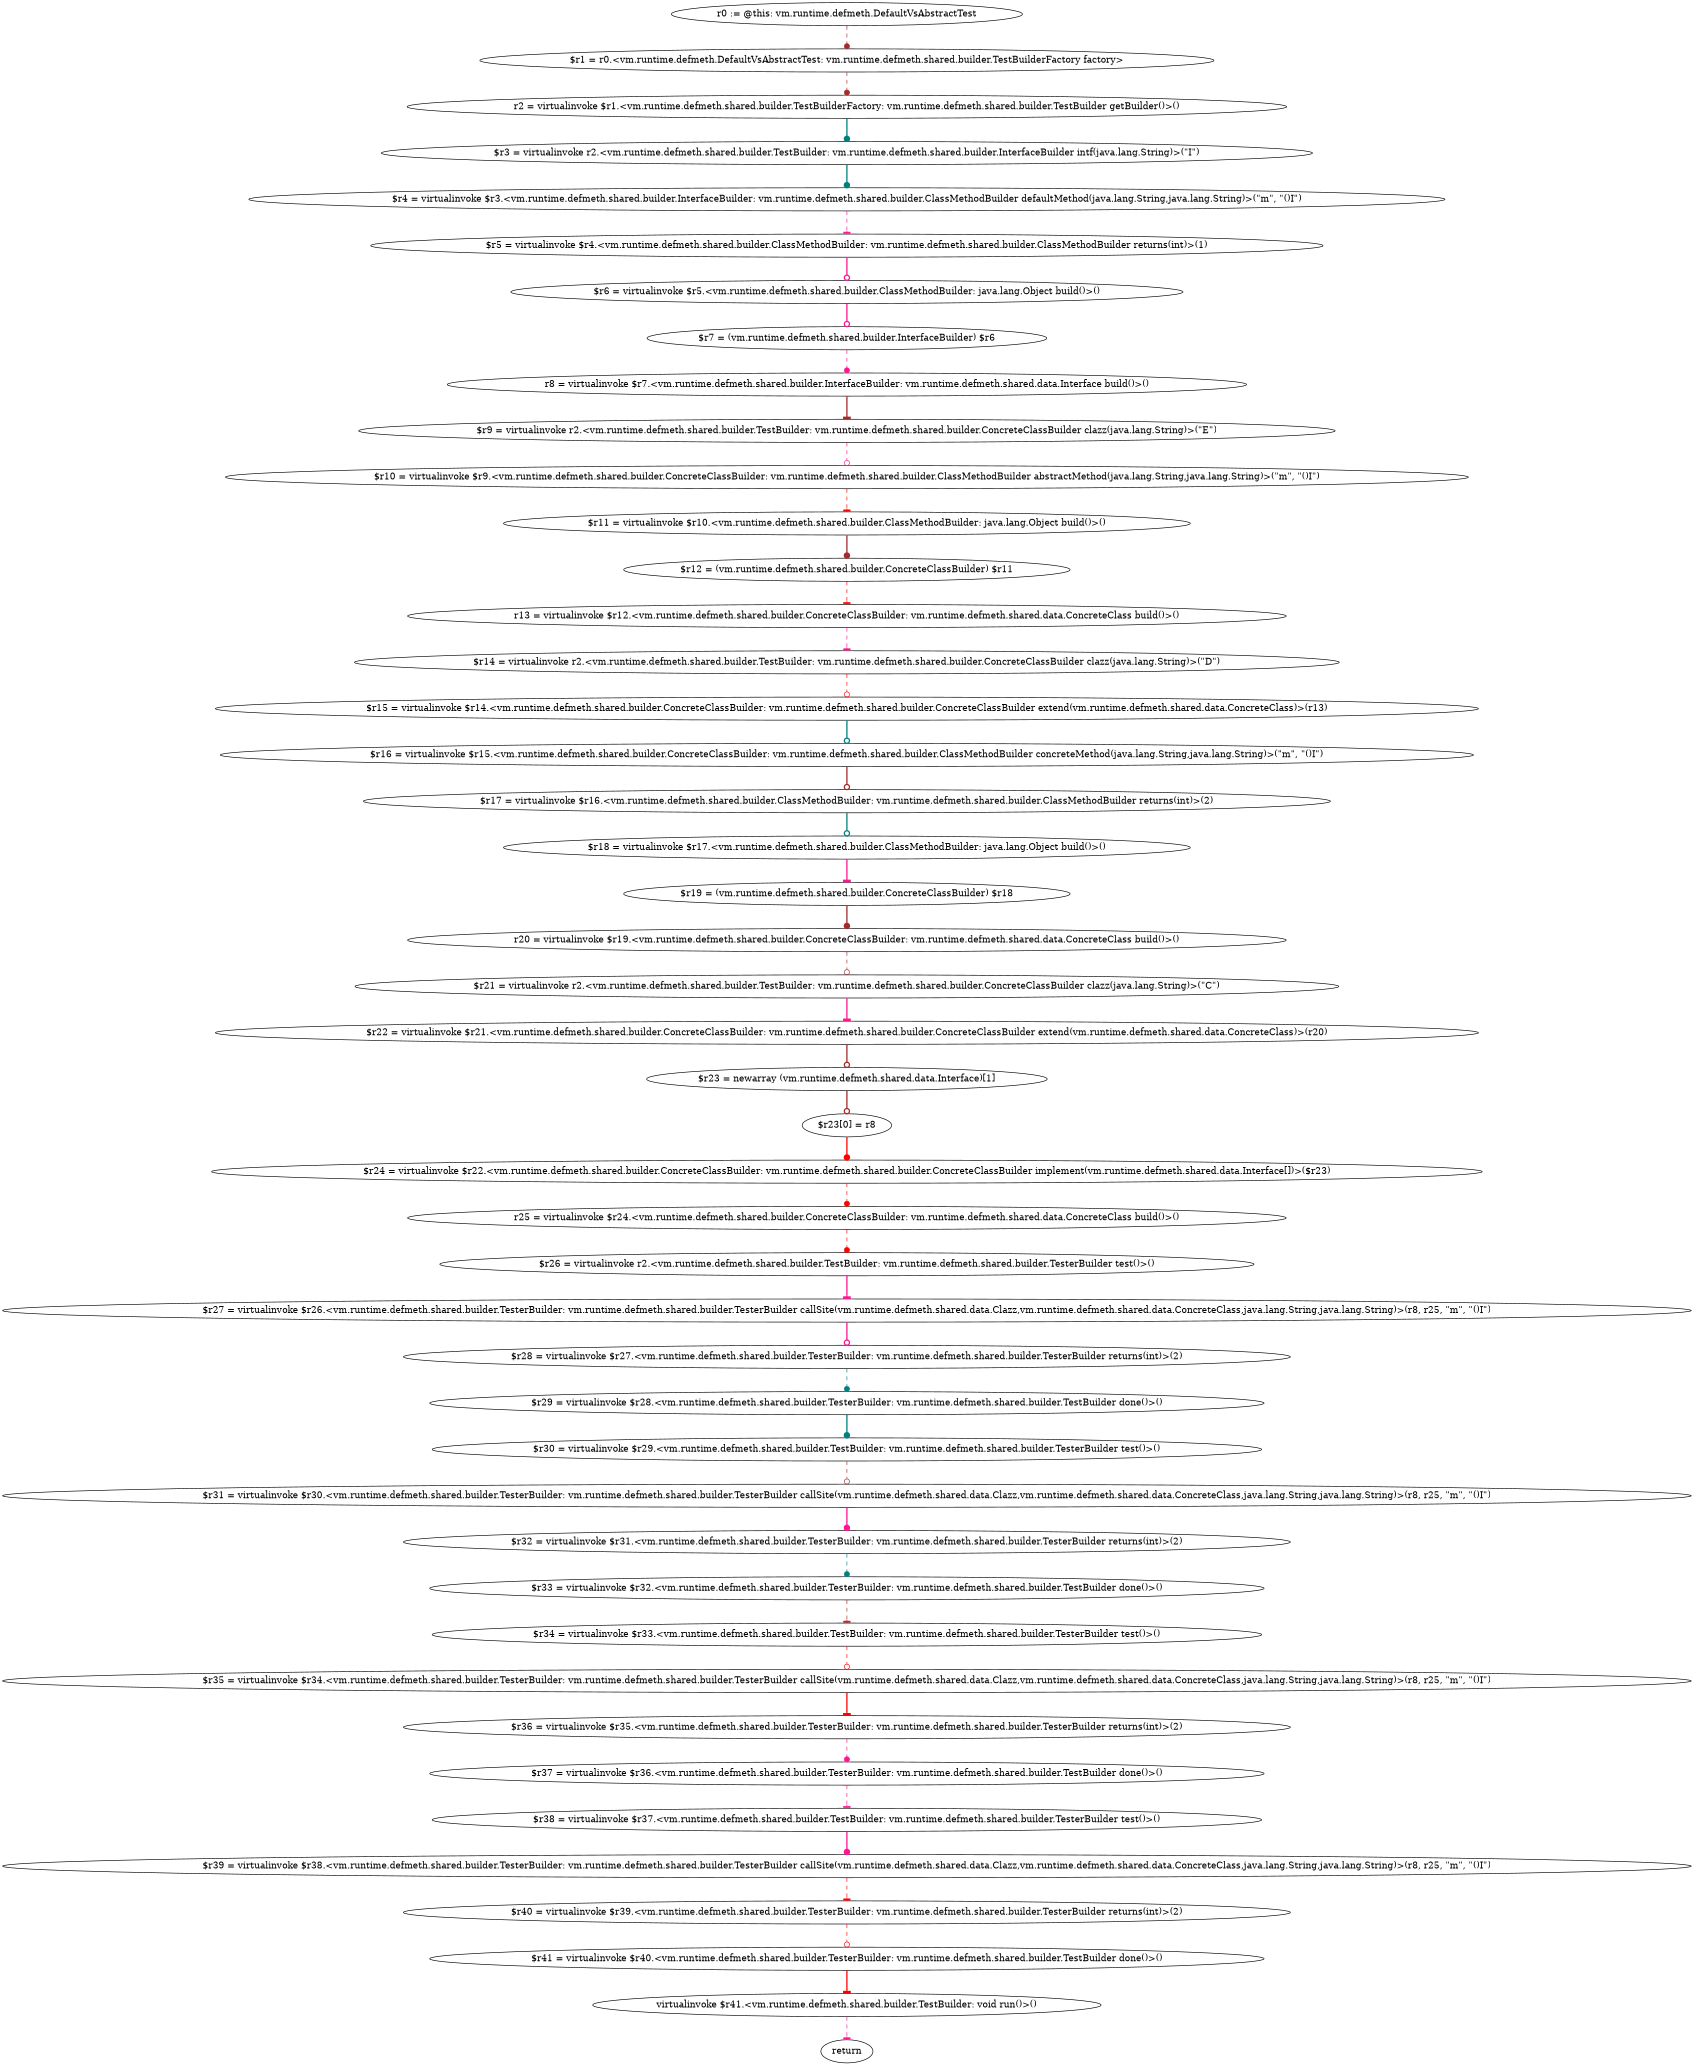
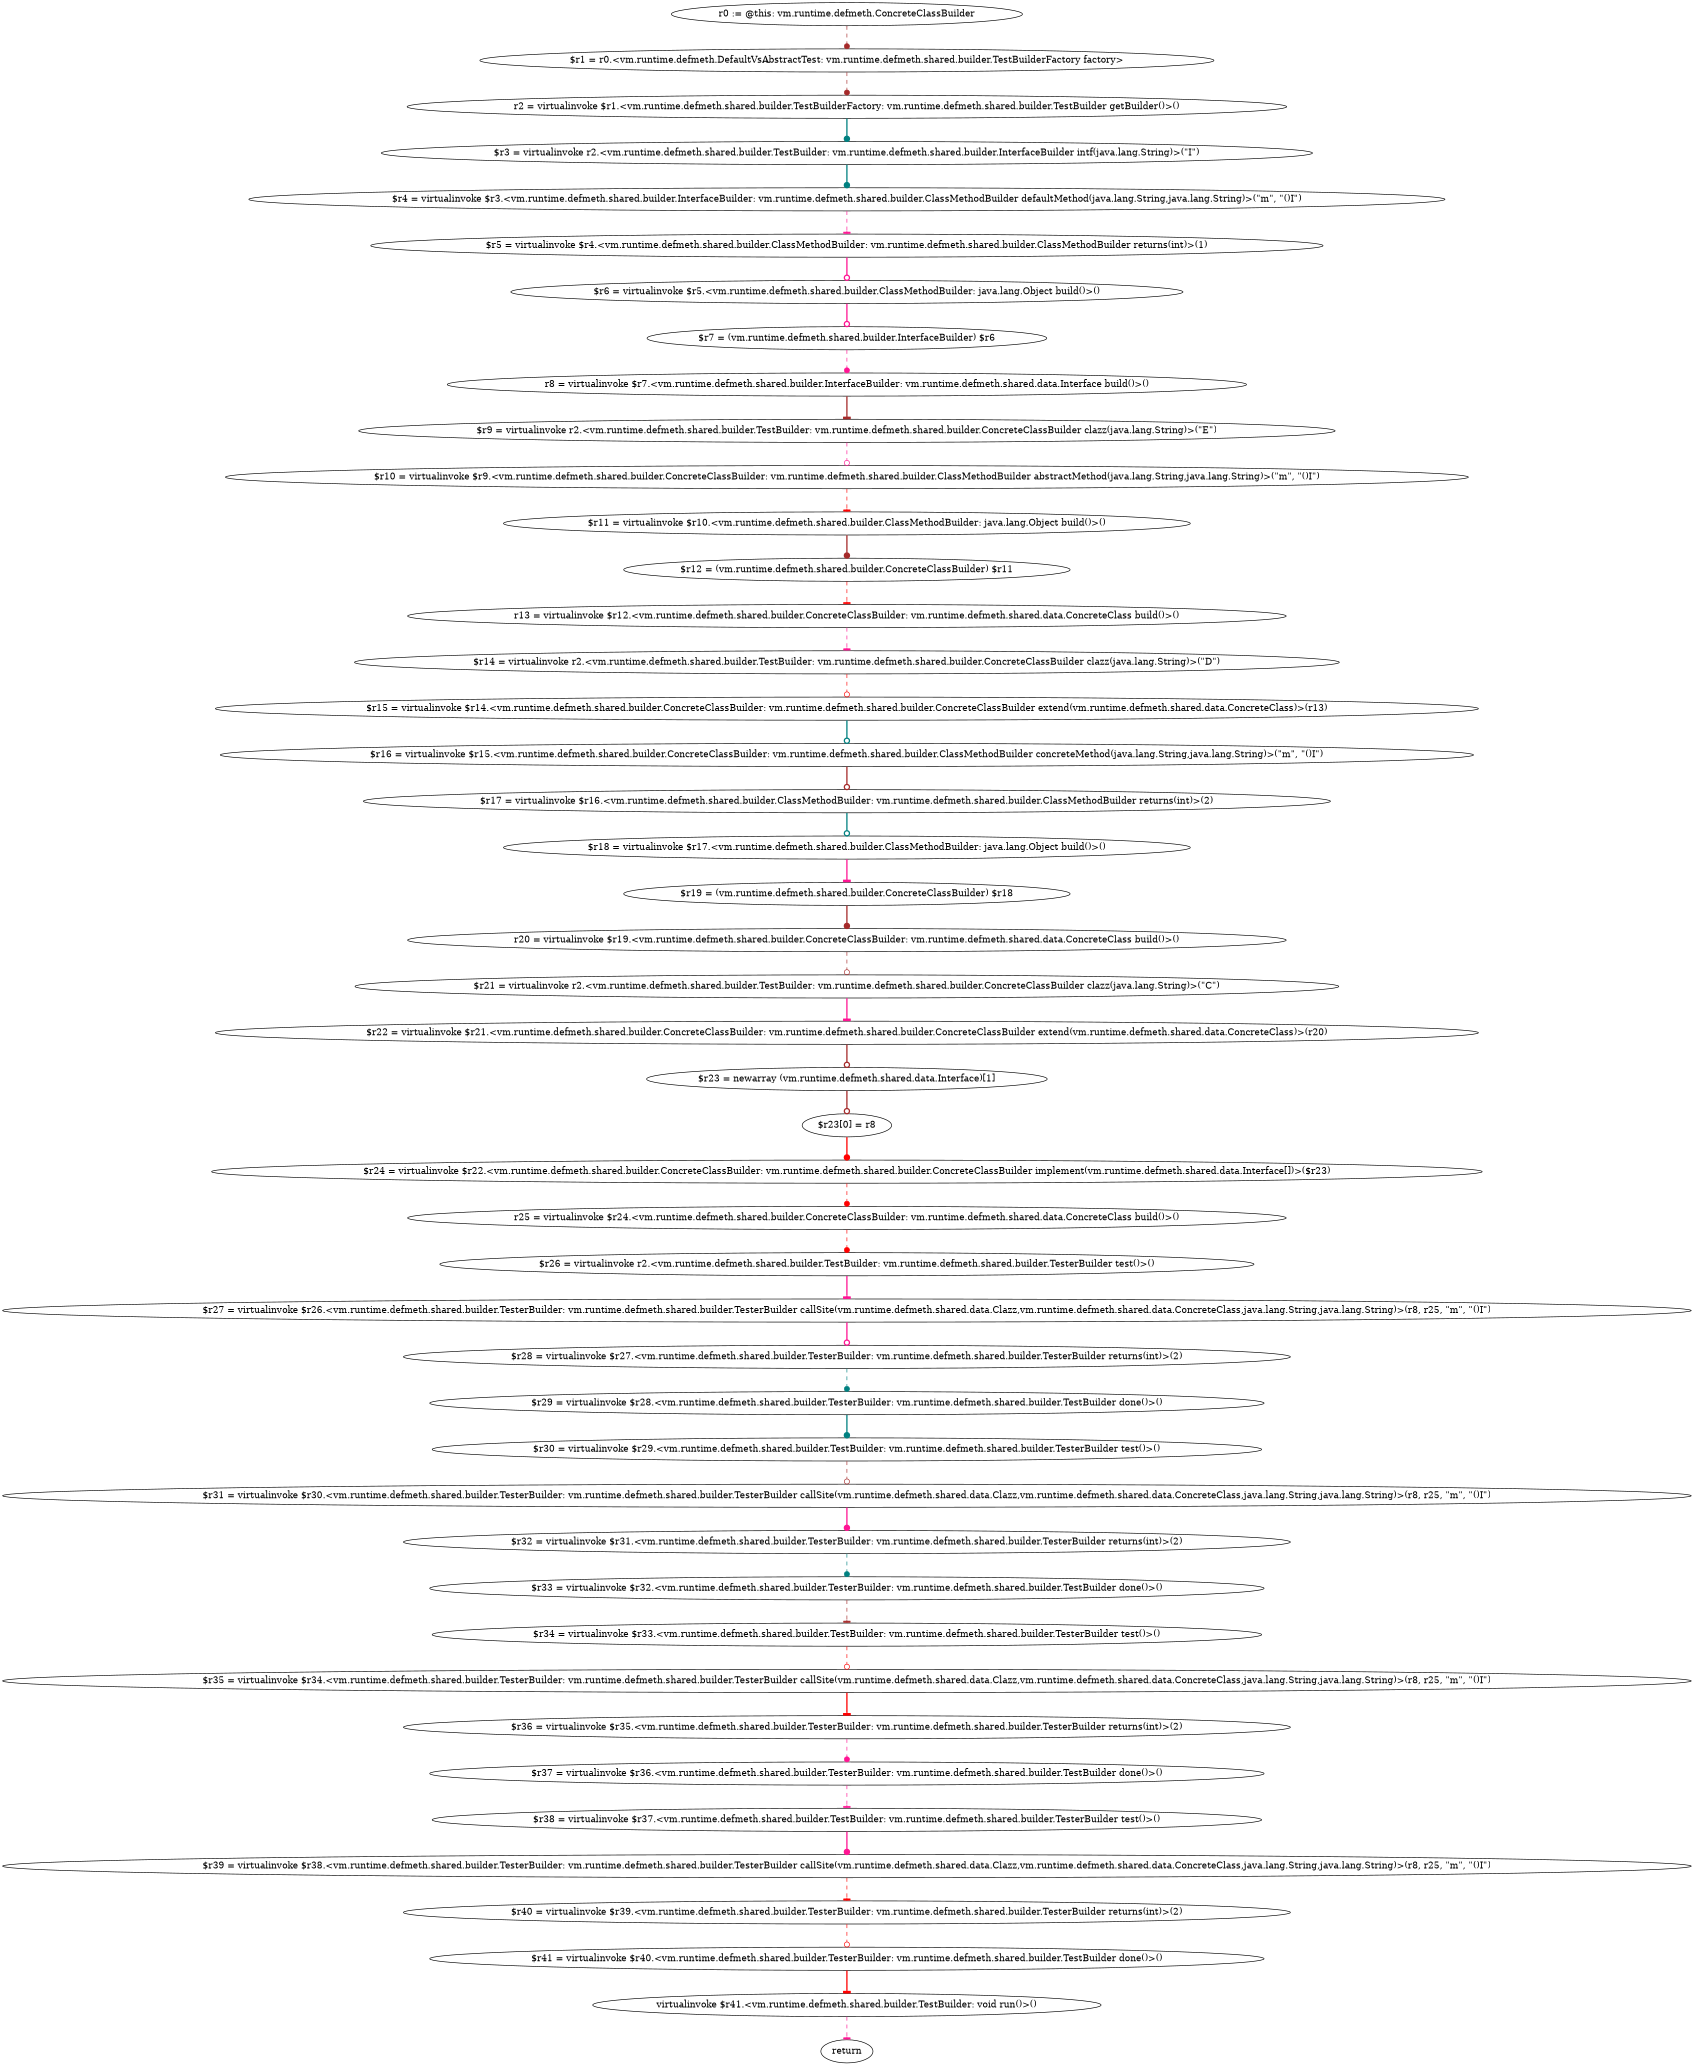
node "r0 := @this: vm.runtime.defmeth.DefaultVsAbstractTest": label "r0 := @this: vm.runtime.defmeth.DefaultVsAbstractTest" -> "r0 := @this: vm.runtime.defmeth.ConcreteClassBuilder"
